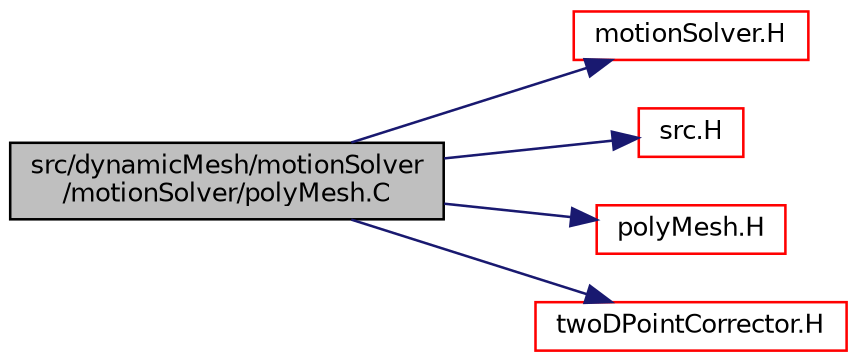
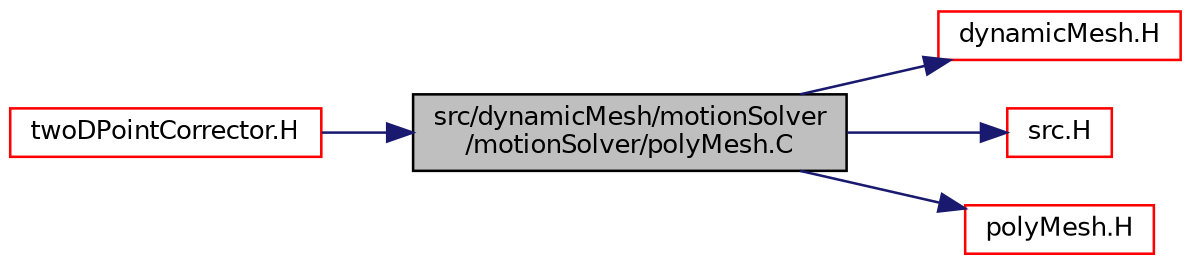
node "motionSolver.H": label "motionSolver.H" -> "dynamicMesh.H"
edge "src/dynamicMesh/motionSolver /motionSolver/polyMesh.C" -> "twoDPointCorrector.H": reversed
